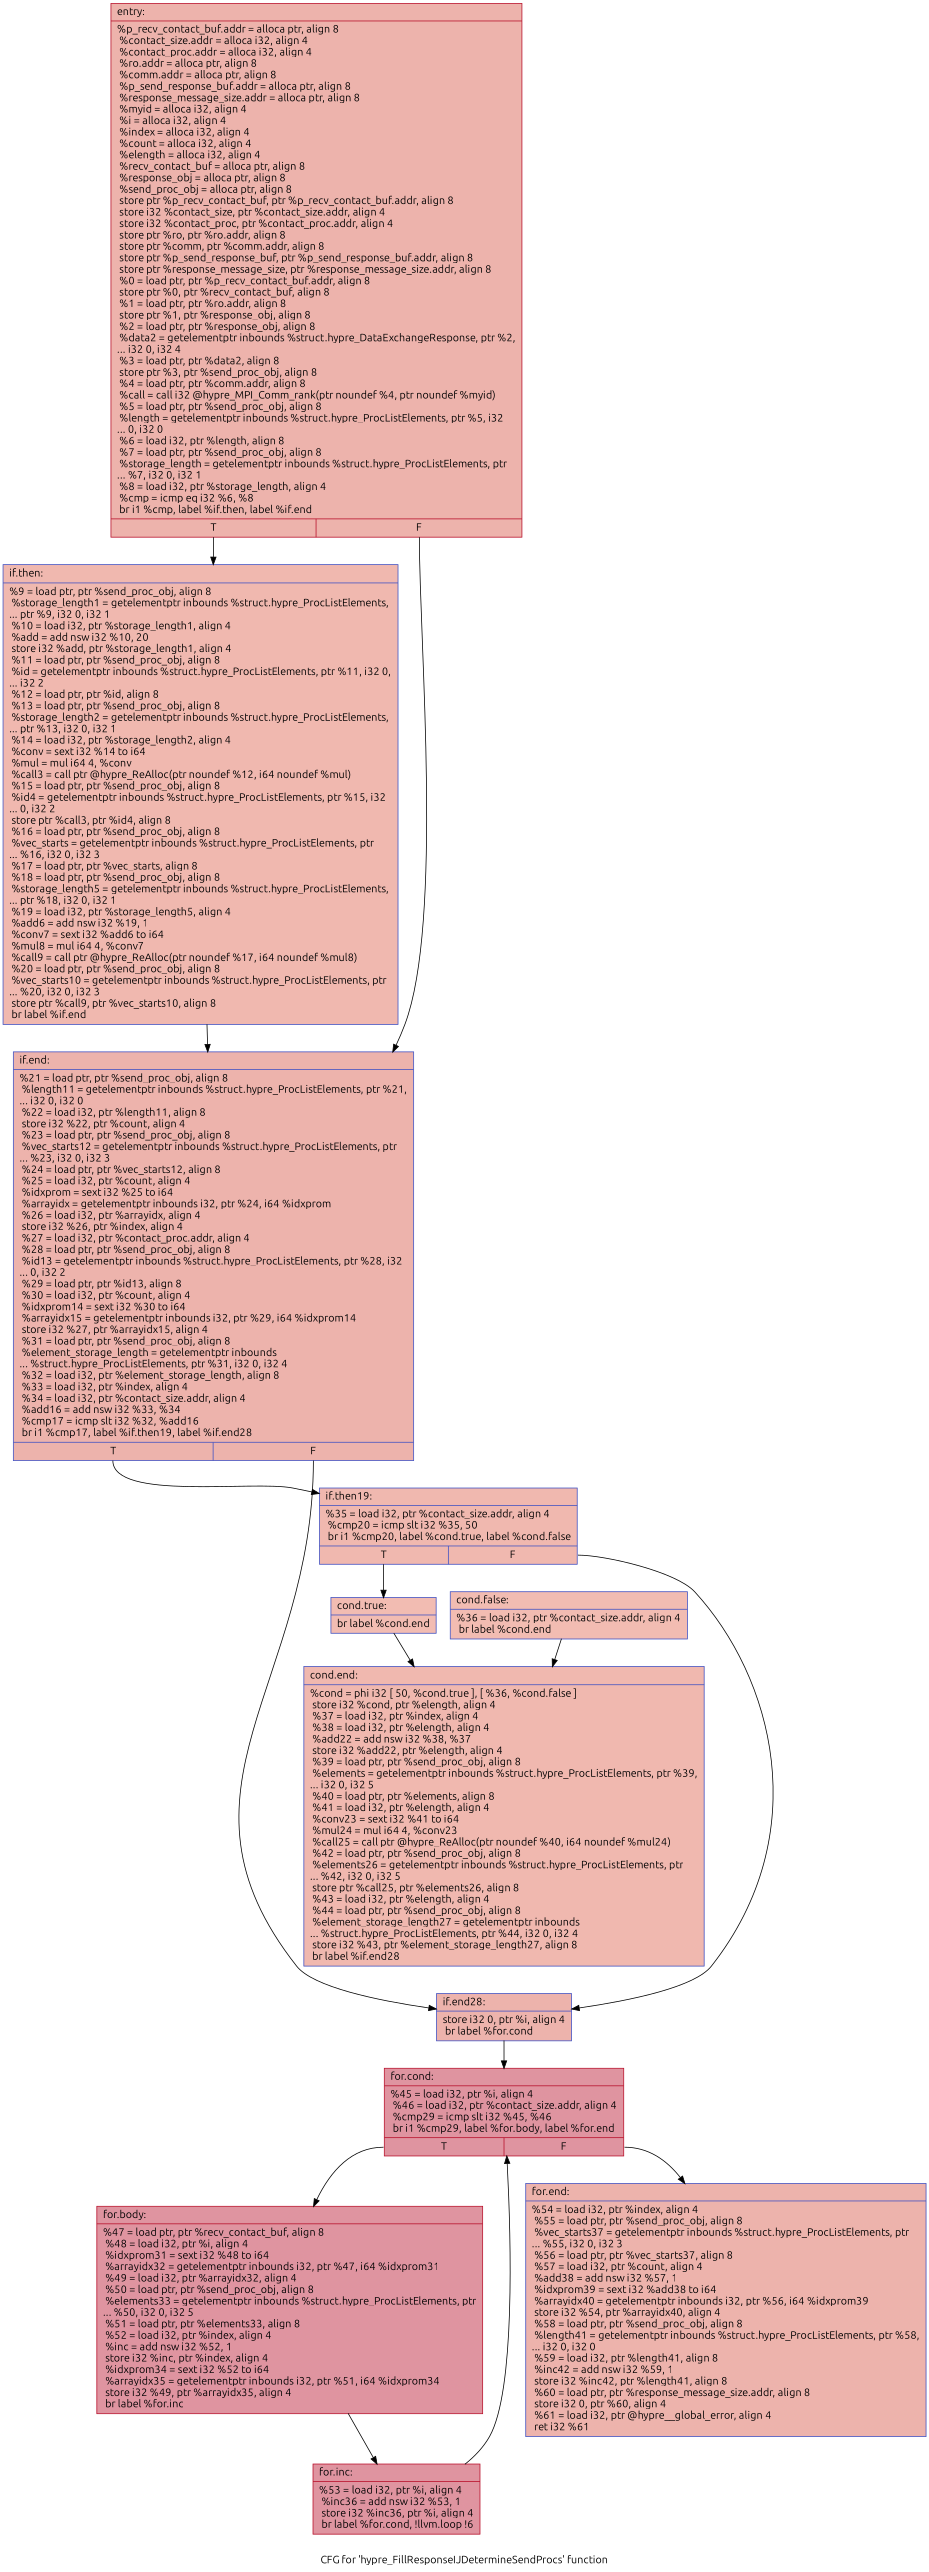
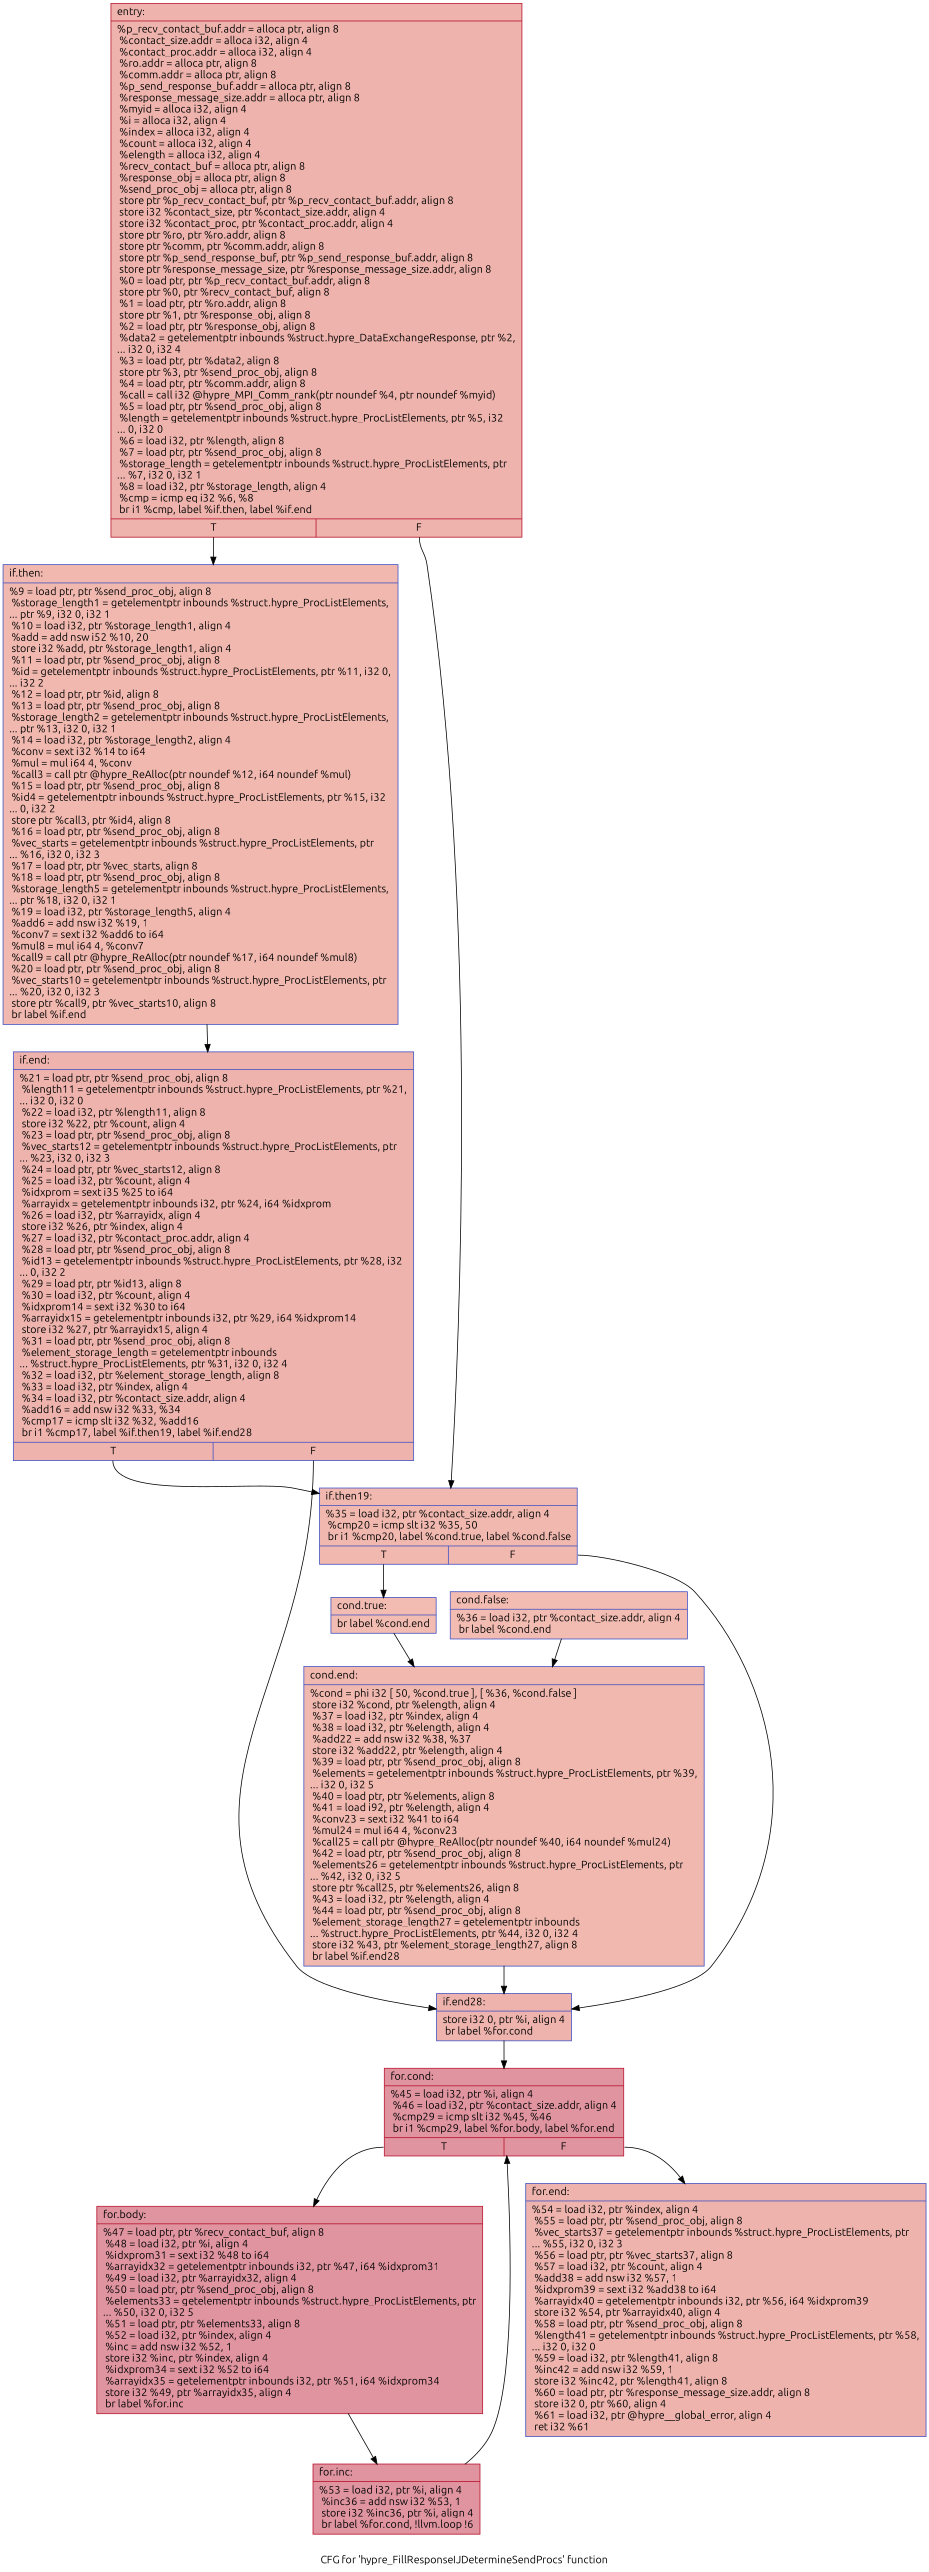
node "if.then:": text "%add = add nsw i32 %10, 20" -> "%add = add nsw i52 %10, 20"
edge "entry:" -> "if.end:": now "entry:" -> "if.then19:"
node "if.end:": text "%idxprom = sext i32 %25 to i64" -> "%idxprom = sext i35 %25 to i64"
node "cond.end:": text "%41 = load i32, ptr %elength, align 4" -> "%41 = load i92, ptr %elength, align 4"
edge "cond.end:" -> "if.end28:": added
